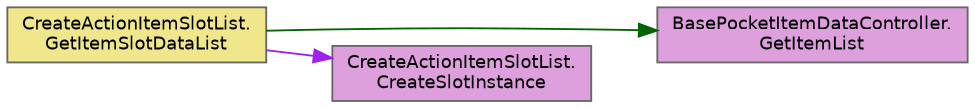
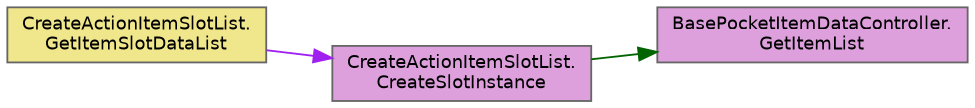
edge "CreateActionItemSlotList. GetItemSlotDataList" -> "BasePocketItemDataController. GetItemList": now "CreateActionItemSlotList. CreateSlotInstance" -> "BasePocketItemDataController. GetItemList"
